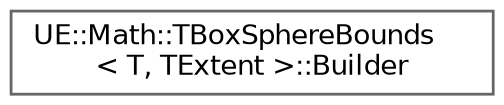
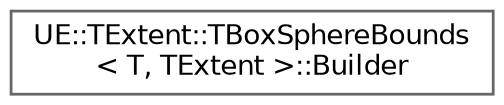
node "UE::Math::TBoxSphereBounds < T, TExtent >::Builder": label "UE::Math::TBoxSphereBounds < T, TExtent >::Builder" -> "UE::TExtent::TBoxSphereBounds < T, TExtent >::Builder"
